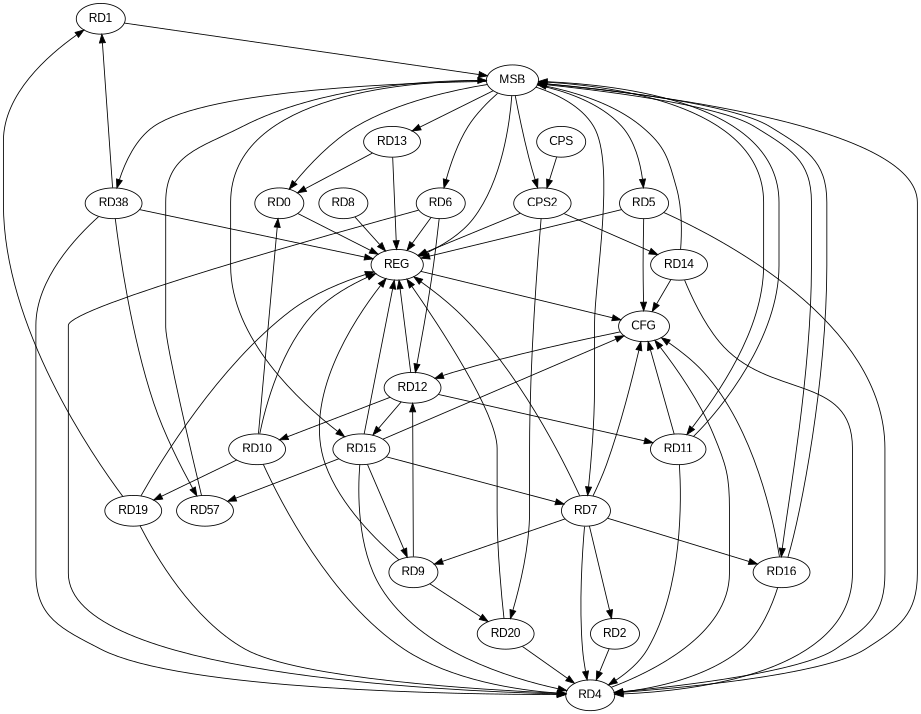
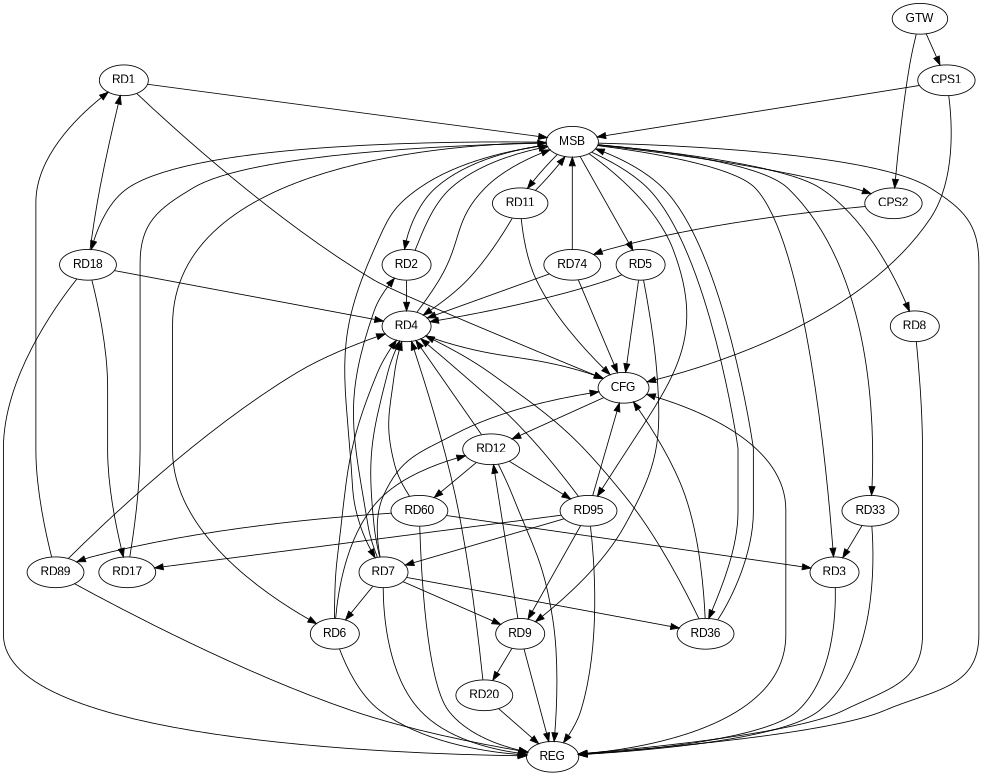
node "CPS1": added
node "RD13": label "RD13" -> "RD33"
node "CPS": label "CPS" -> "GTW"
edge "MSB" -> "RD2": added
edge "RD2" -> "MSB": added
edge "MSB" -> "RD8": added
node "RD38": label "RD38" -> "RD18"
node "RD0": label "RD0" -> "RD3"
edge "CPS2" -> "REG": removed
edge "RD5" -> "REG": now "RD5" -> "RD9"
edge "RD1" -> "CFG": added
node "RD14": label "RD14" -> "RD74"
edge "RD12" -> "RD11": now "RD12" -> "RD4"
edge "CPS2" -> "RD20": removed
node "RD10": label "RD10" -> "RD60"
node "RD15": label "RD15" -> "RD95"
node "RD19": label "RD19" -> "RD89"
node "RD57": label "RD57" -> "RD17"
node "RD16": label "RD16" -> "RD36"
edge "RD7" -> "RD6": added
